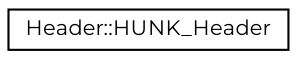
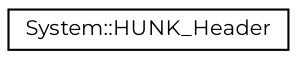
node "Header::HUNK_Header": label "Header::HUNK_Header" -> "System::HUNK_Header"
